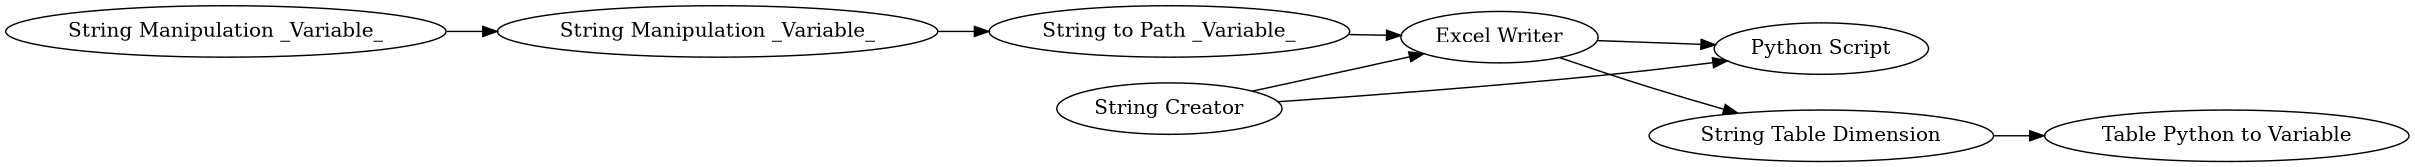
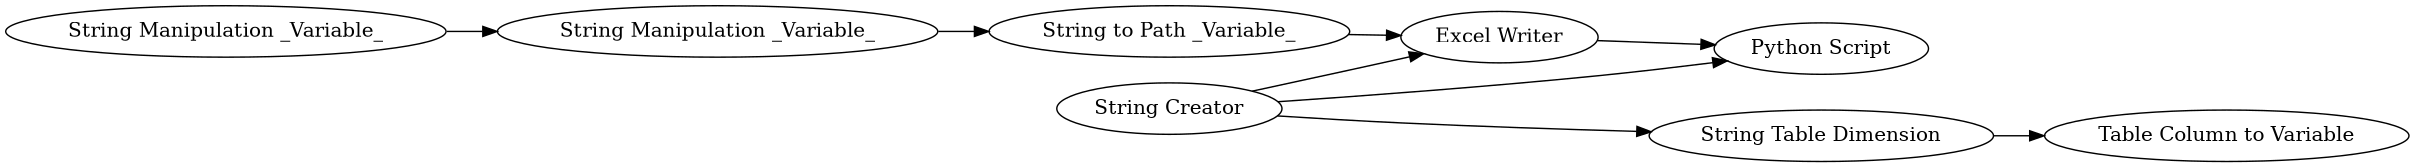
edge "Excel Writer" -> "String Table Dimension": now "String Creator" -> "String Table Dimension"
node "Table Python to Variable": label "Table Python to Variable" -> "Table Column to Variable"
